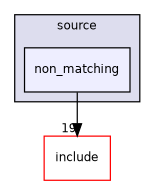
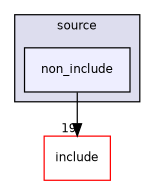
node "non_matching": label "non_matching" -> "non_include"
